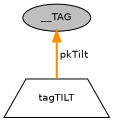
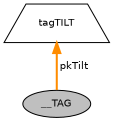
edge "tagTILT" -> "__TAG": reversed
